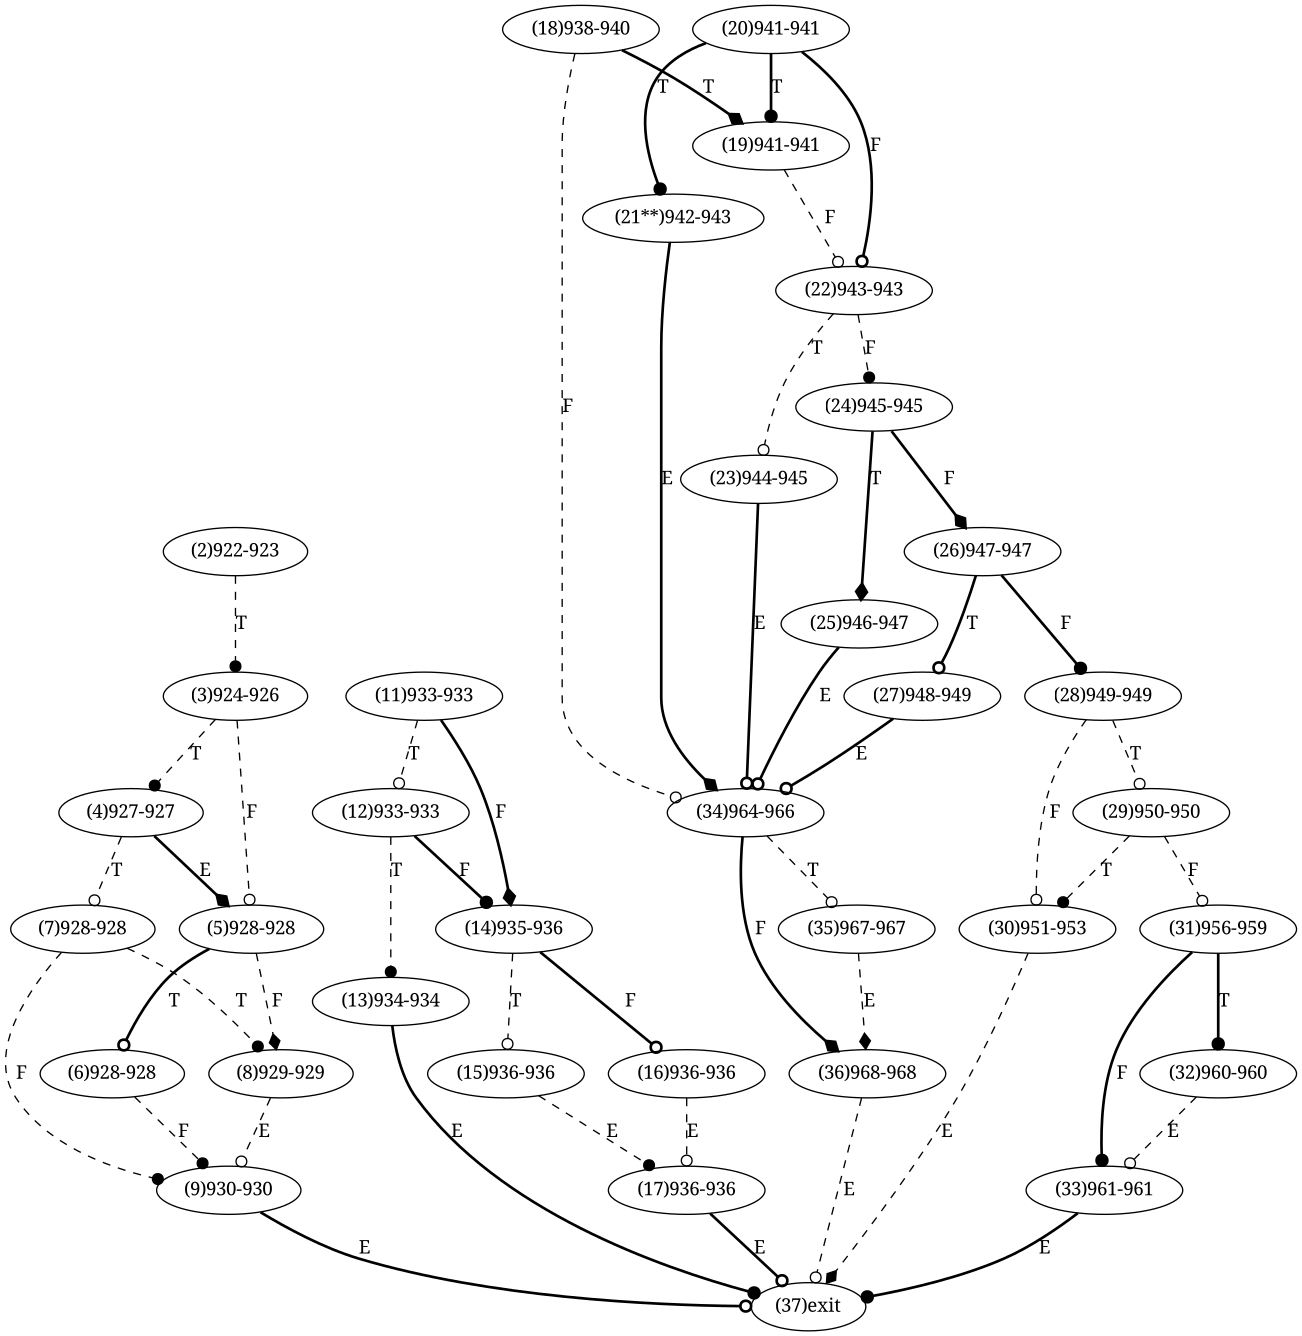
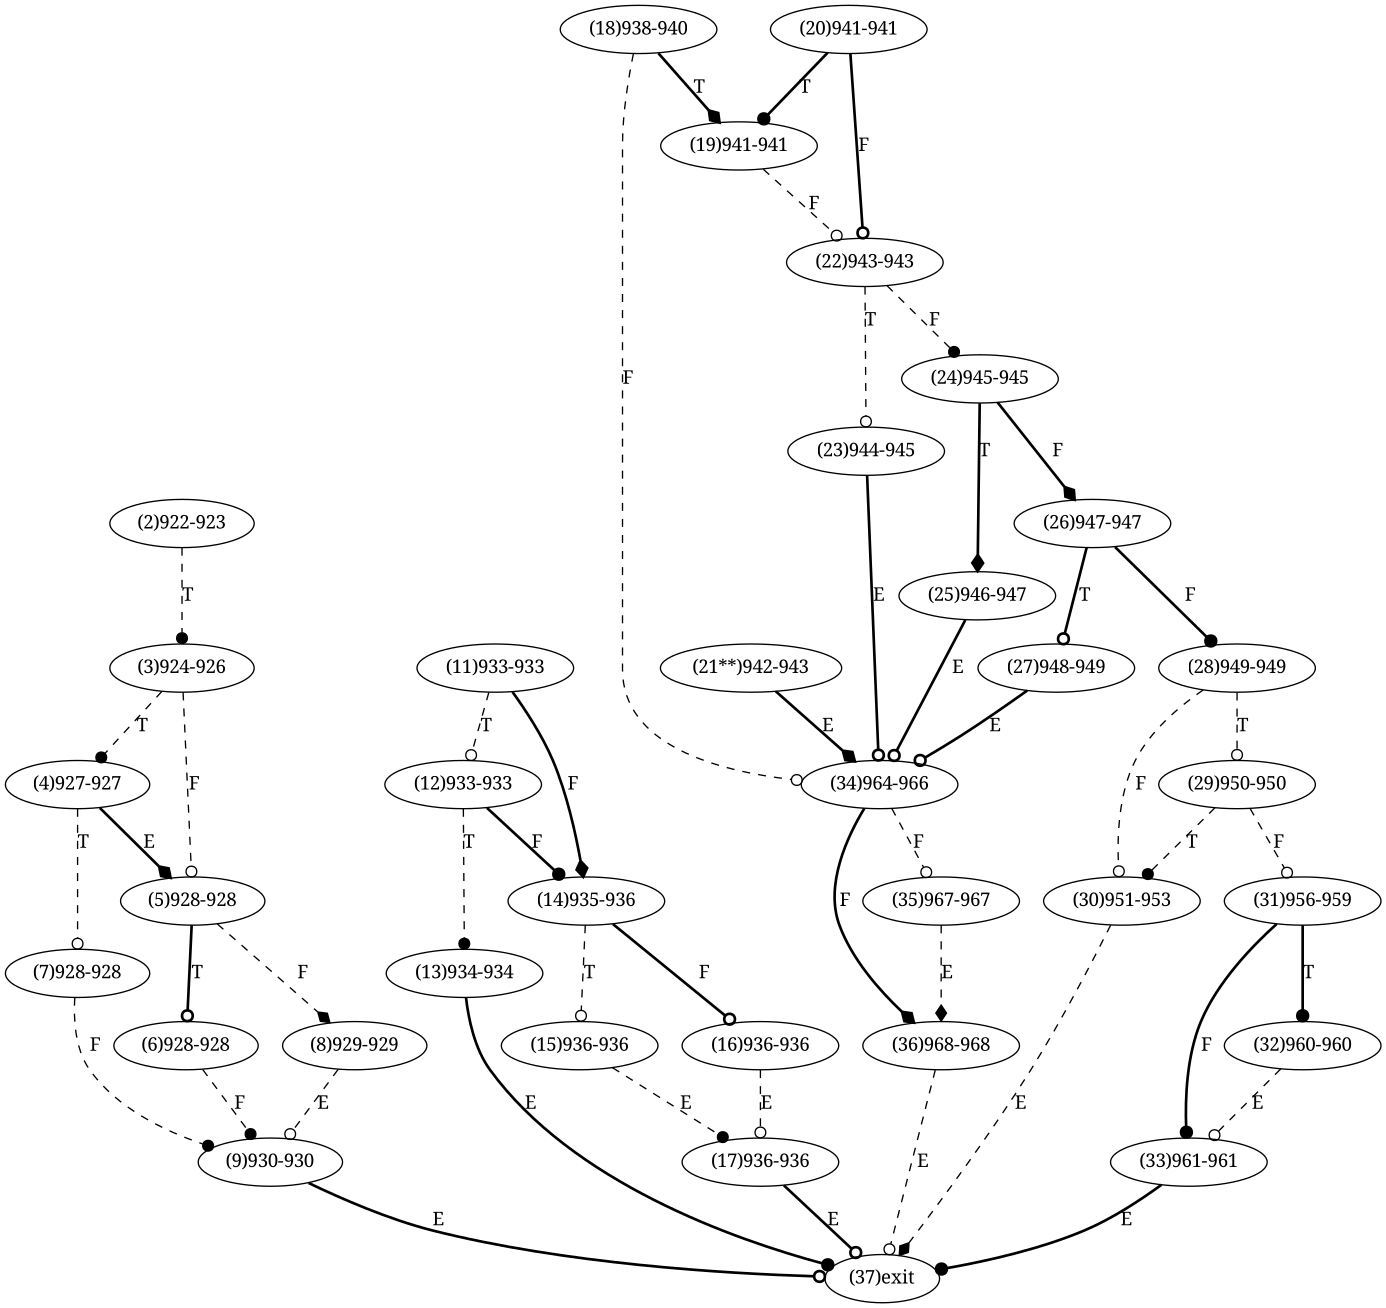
edge "(20)941-941" -> "(21**)942-943": removed, label "T"
edge "(34)964-966" -> "(35)967-967": label "T" -> "F"
edge "(7)928-928" -> "(8)929-929": removed, label "T"
